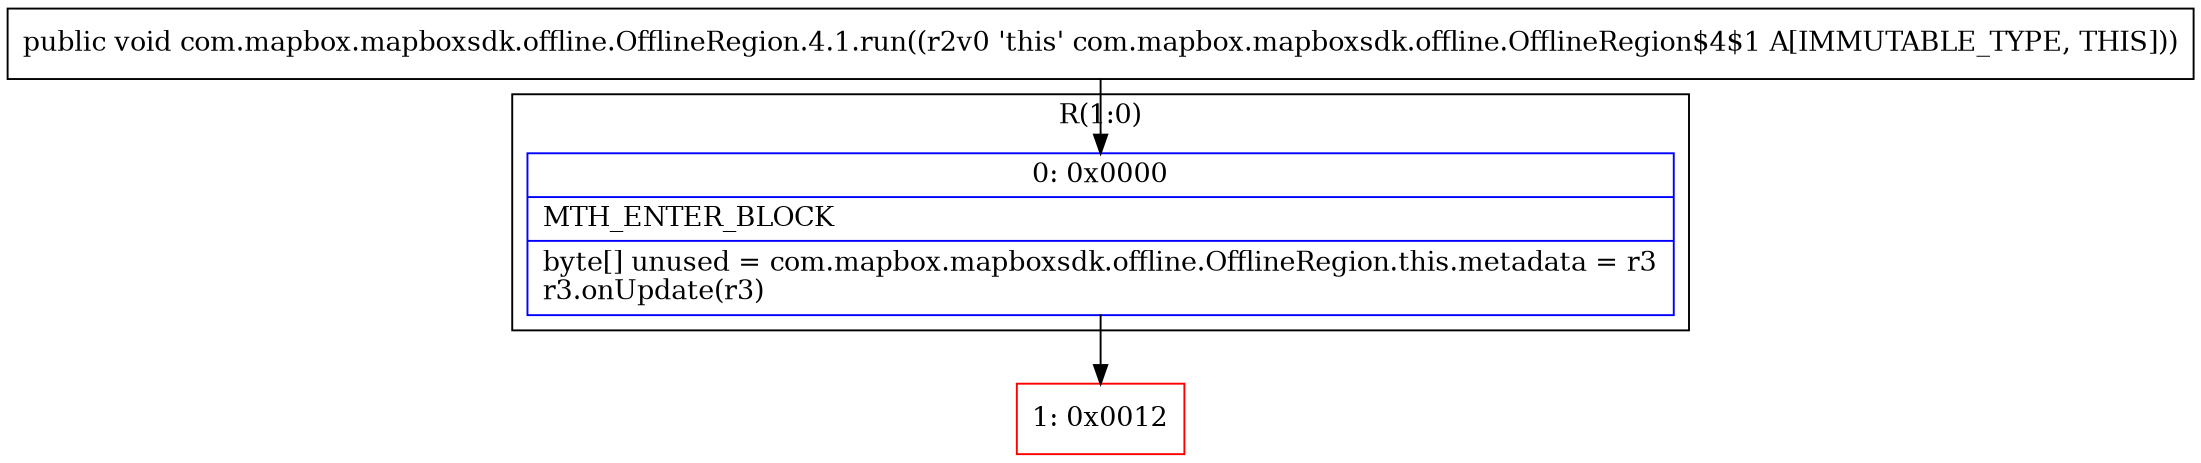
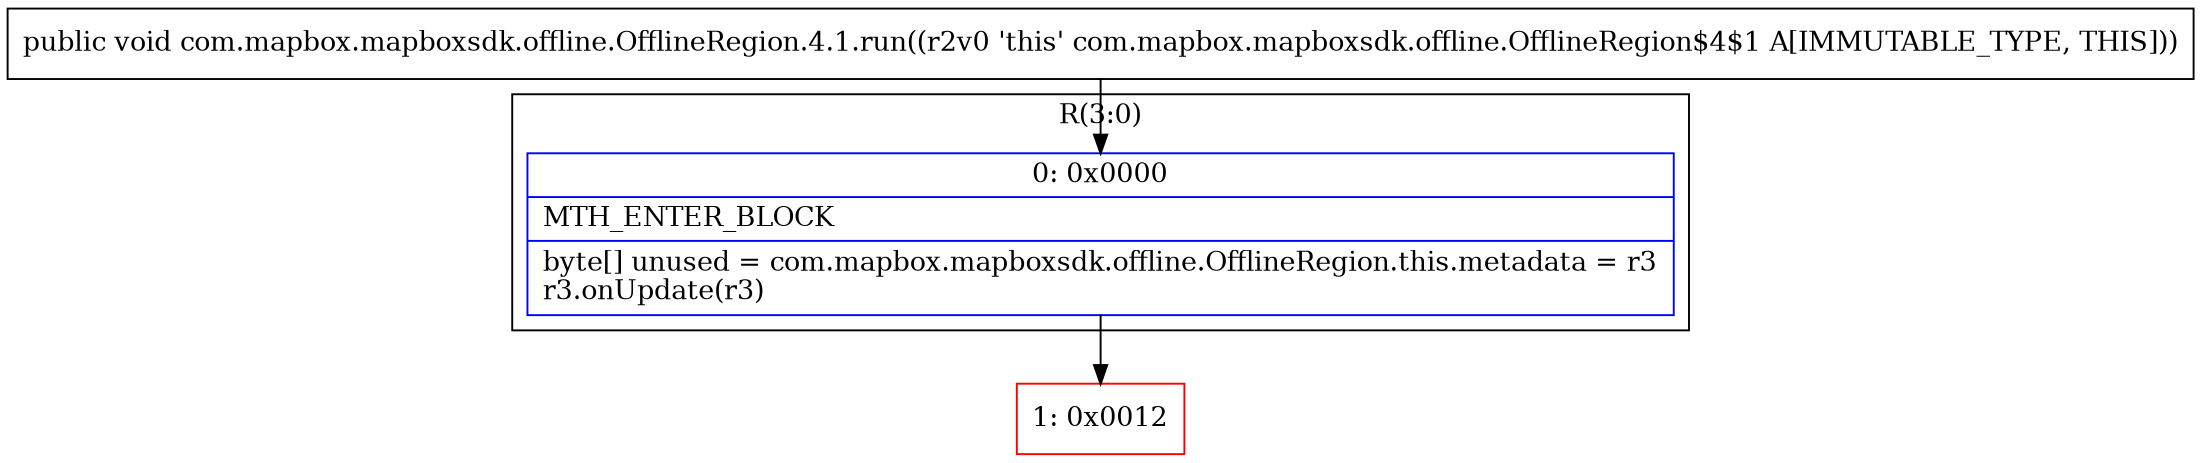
cluster "R(1:0)": label "R(1:0)" -> "R(3:0)"
